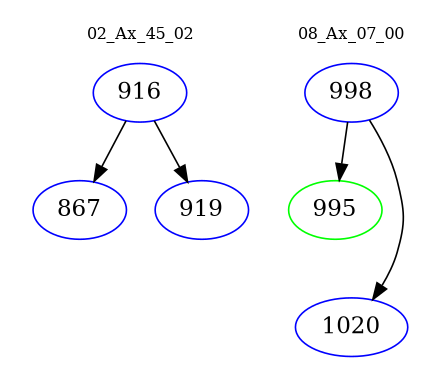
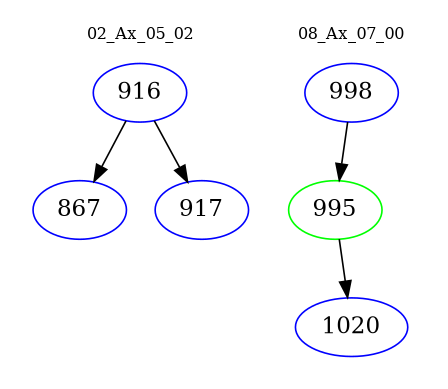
cluster "02_Ax_45_02": label "02_Ax_45_02" -> "02_Ax_05_02"
edge "998" -> "1020": now "995" -> "1020"
node "919": label "919" -> "917"
